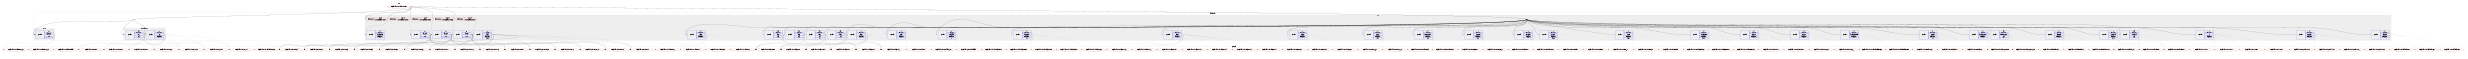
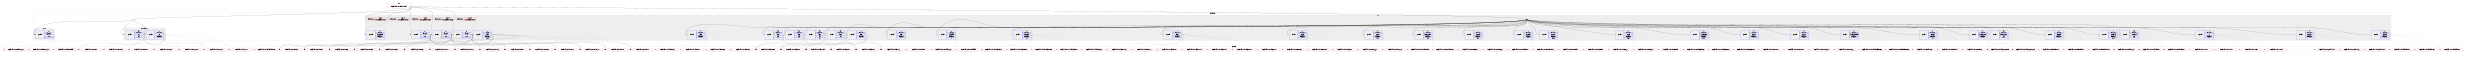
node "portage://dev-python/sqlalchemy-1.2.18": removed
